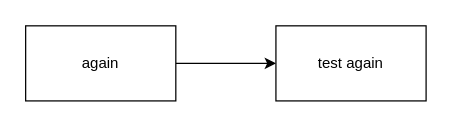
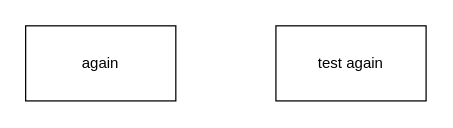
edge "again" -> "test again": removed
